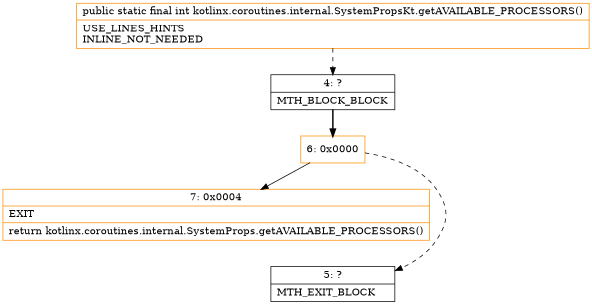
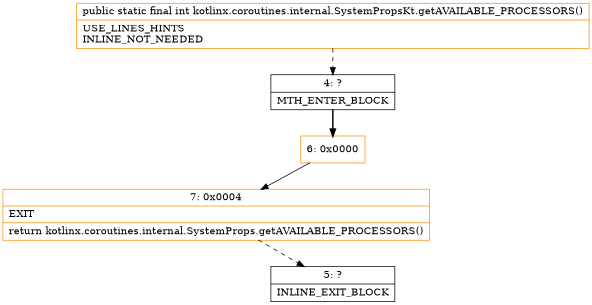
node "4: ?": text "MTH_BLOCK_BLOCK" -> "MTH_ENTER_BLOCK"
edge "6: 0x0000" -> "5: ?": now "7: 0x0004" -> "5: ?"
node "5: ?": text "MTH_EXIT_BLOCK" -> "INLINE_EXIT_BLOCK"
